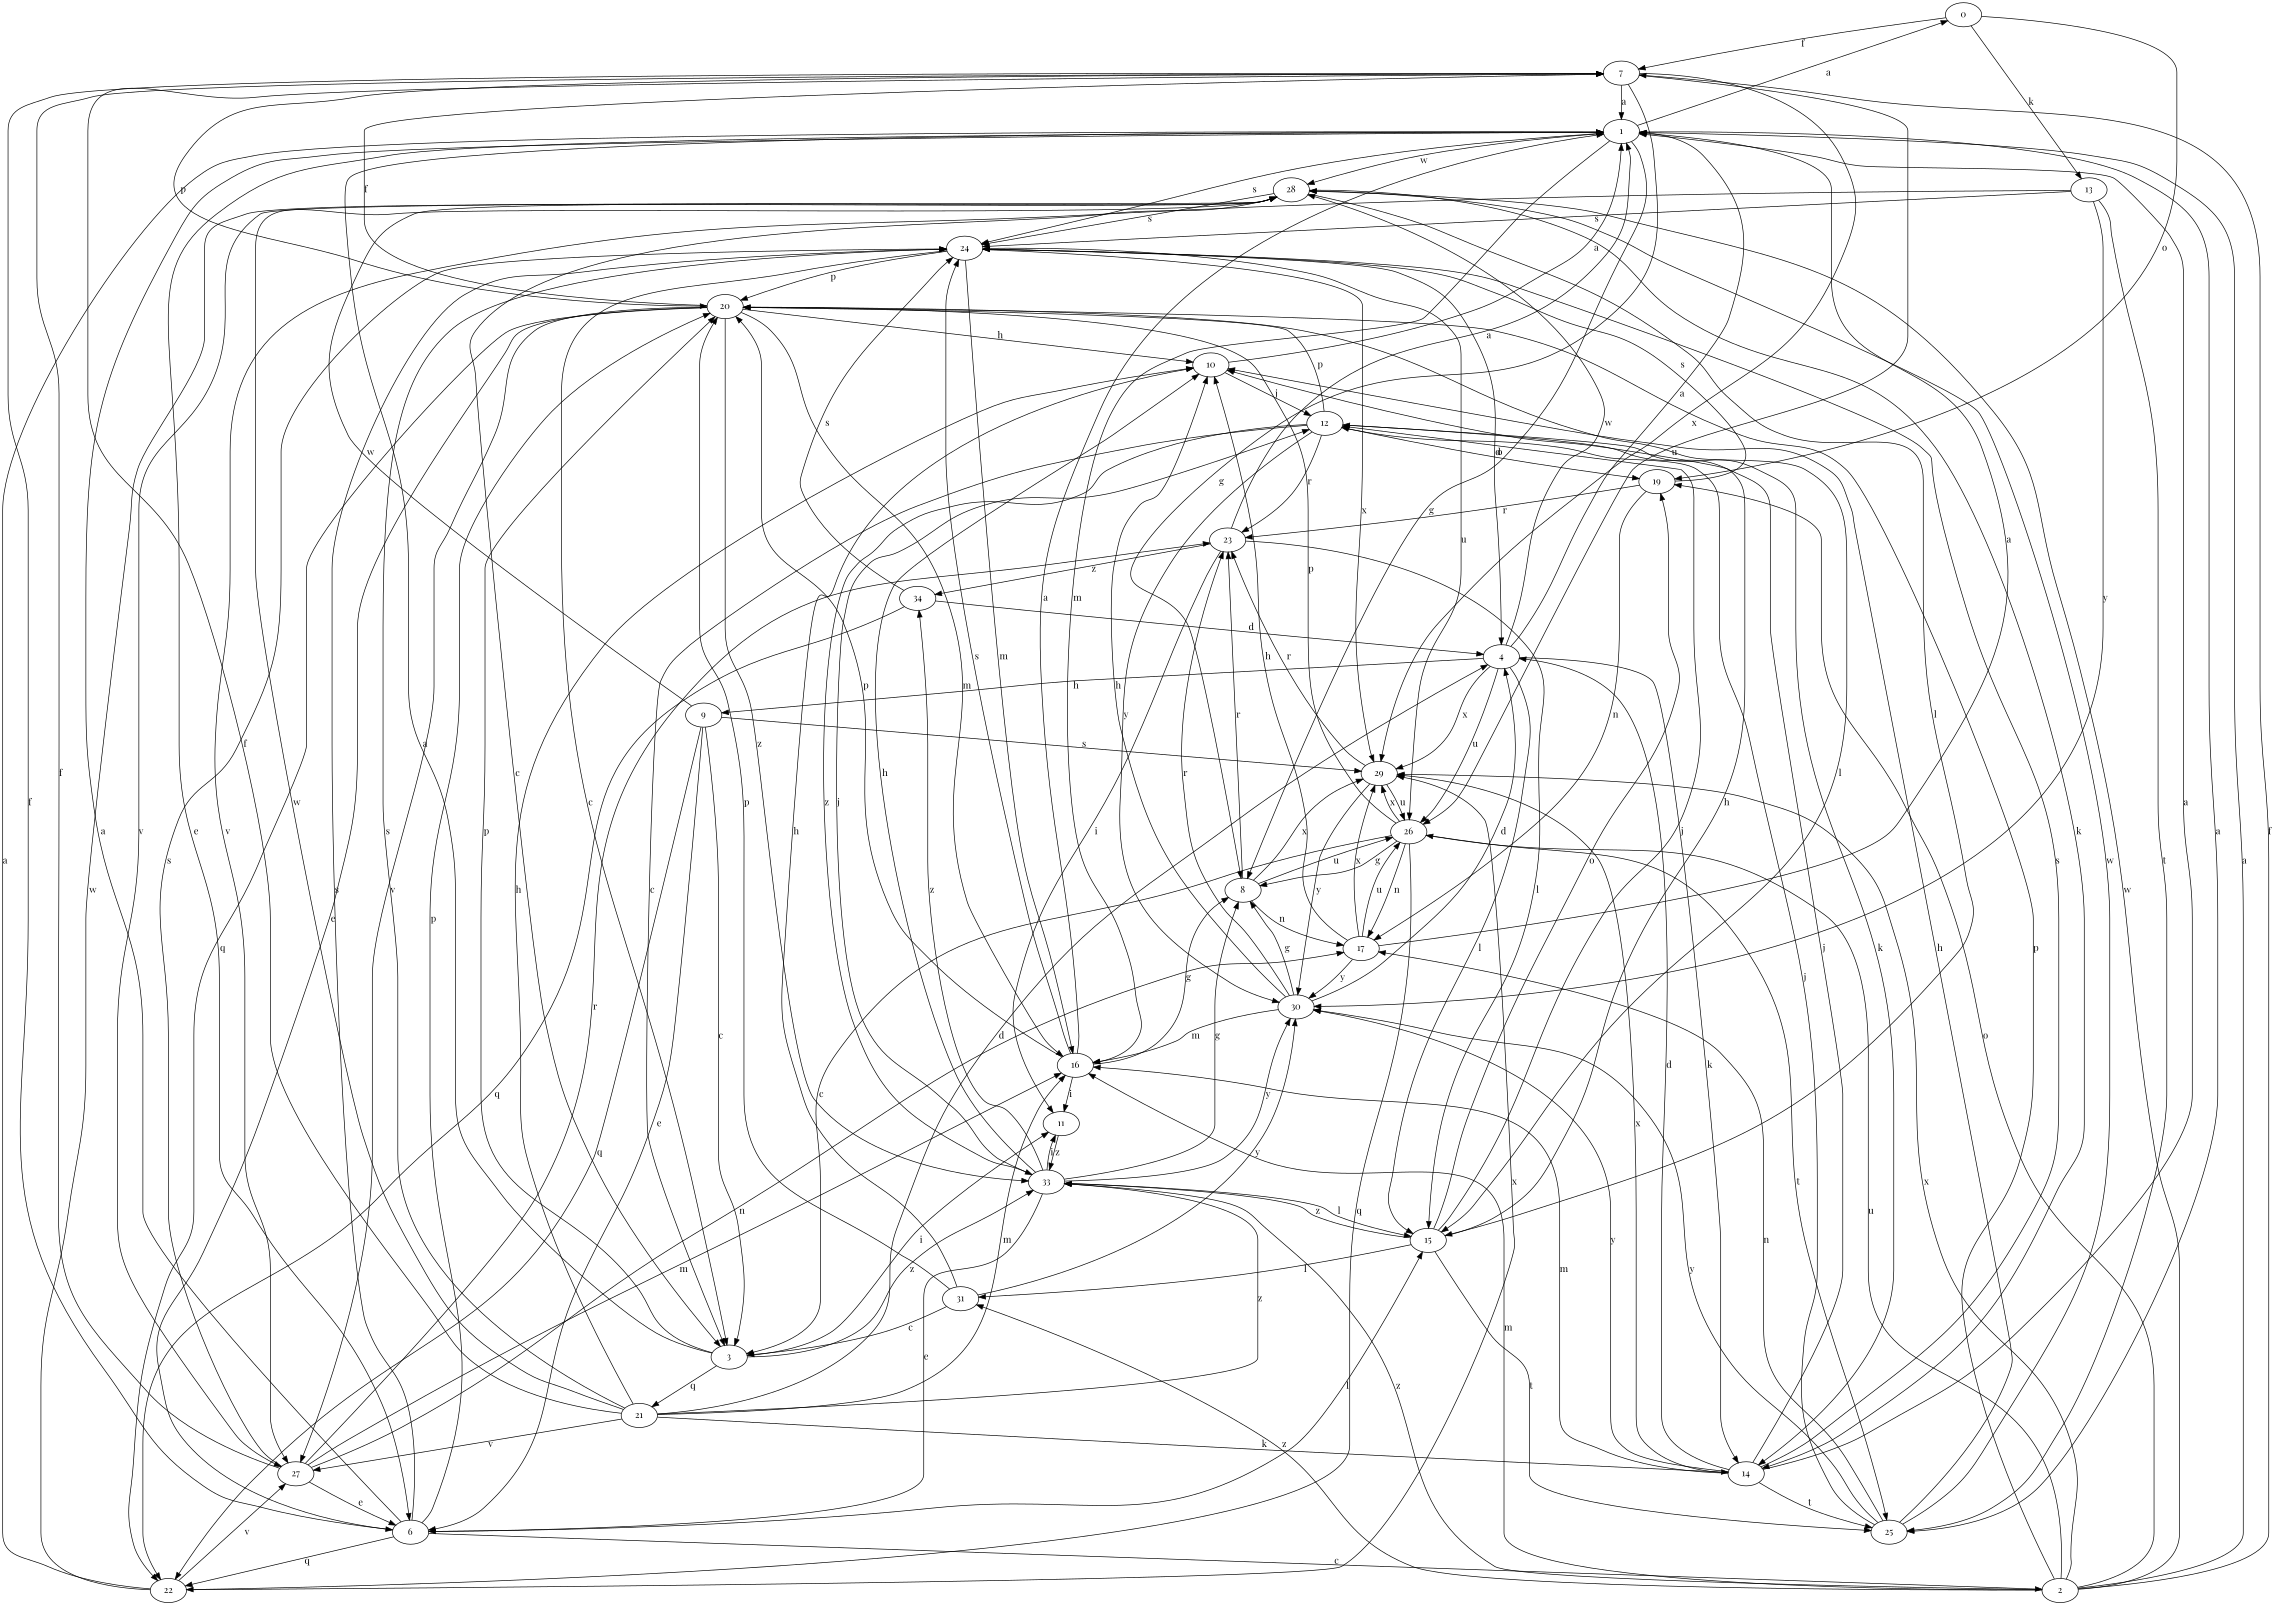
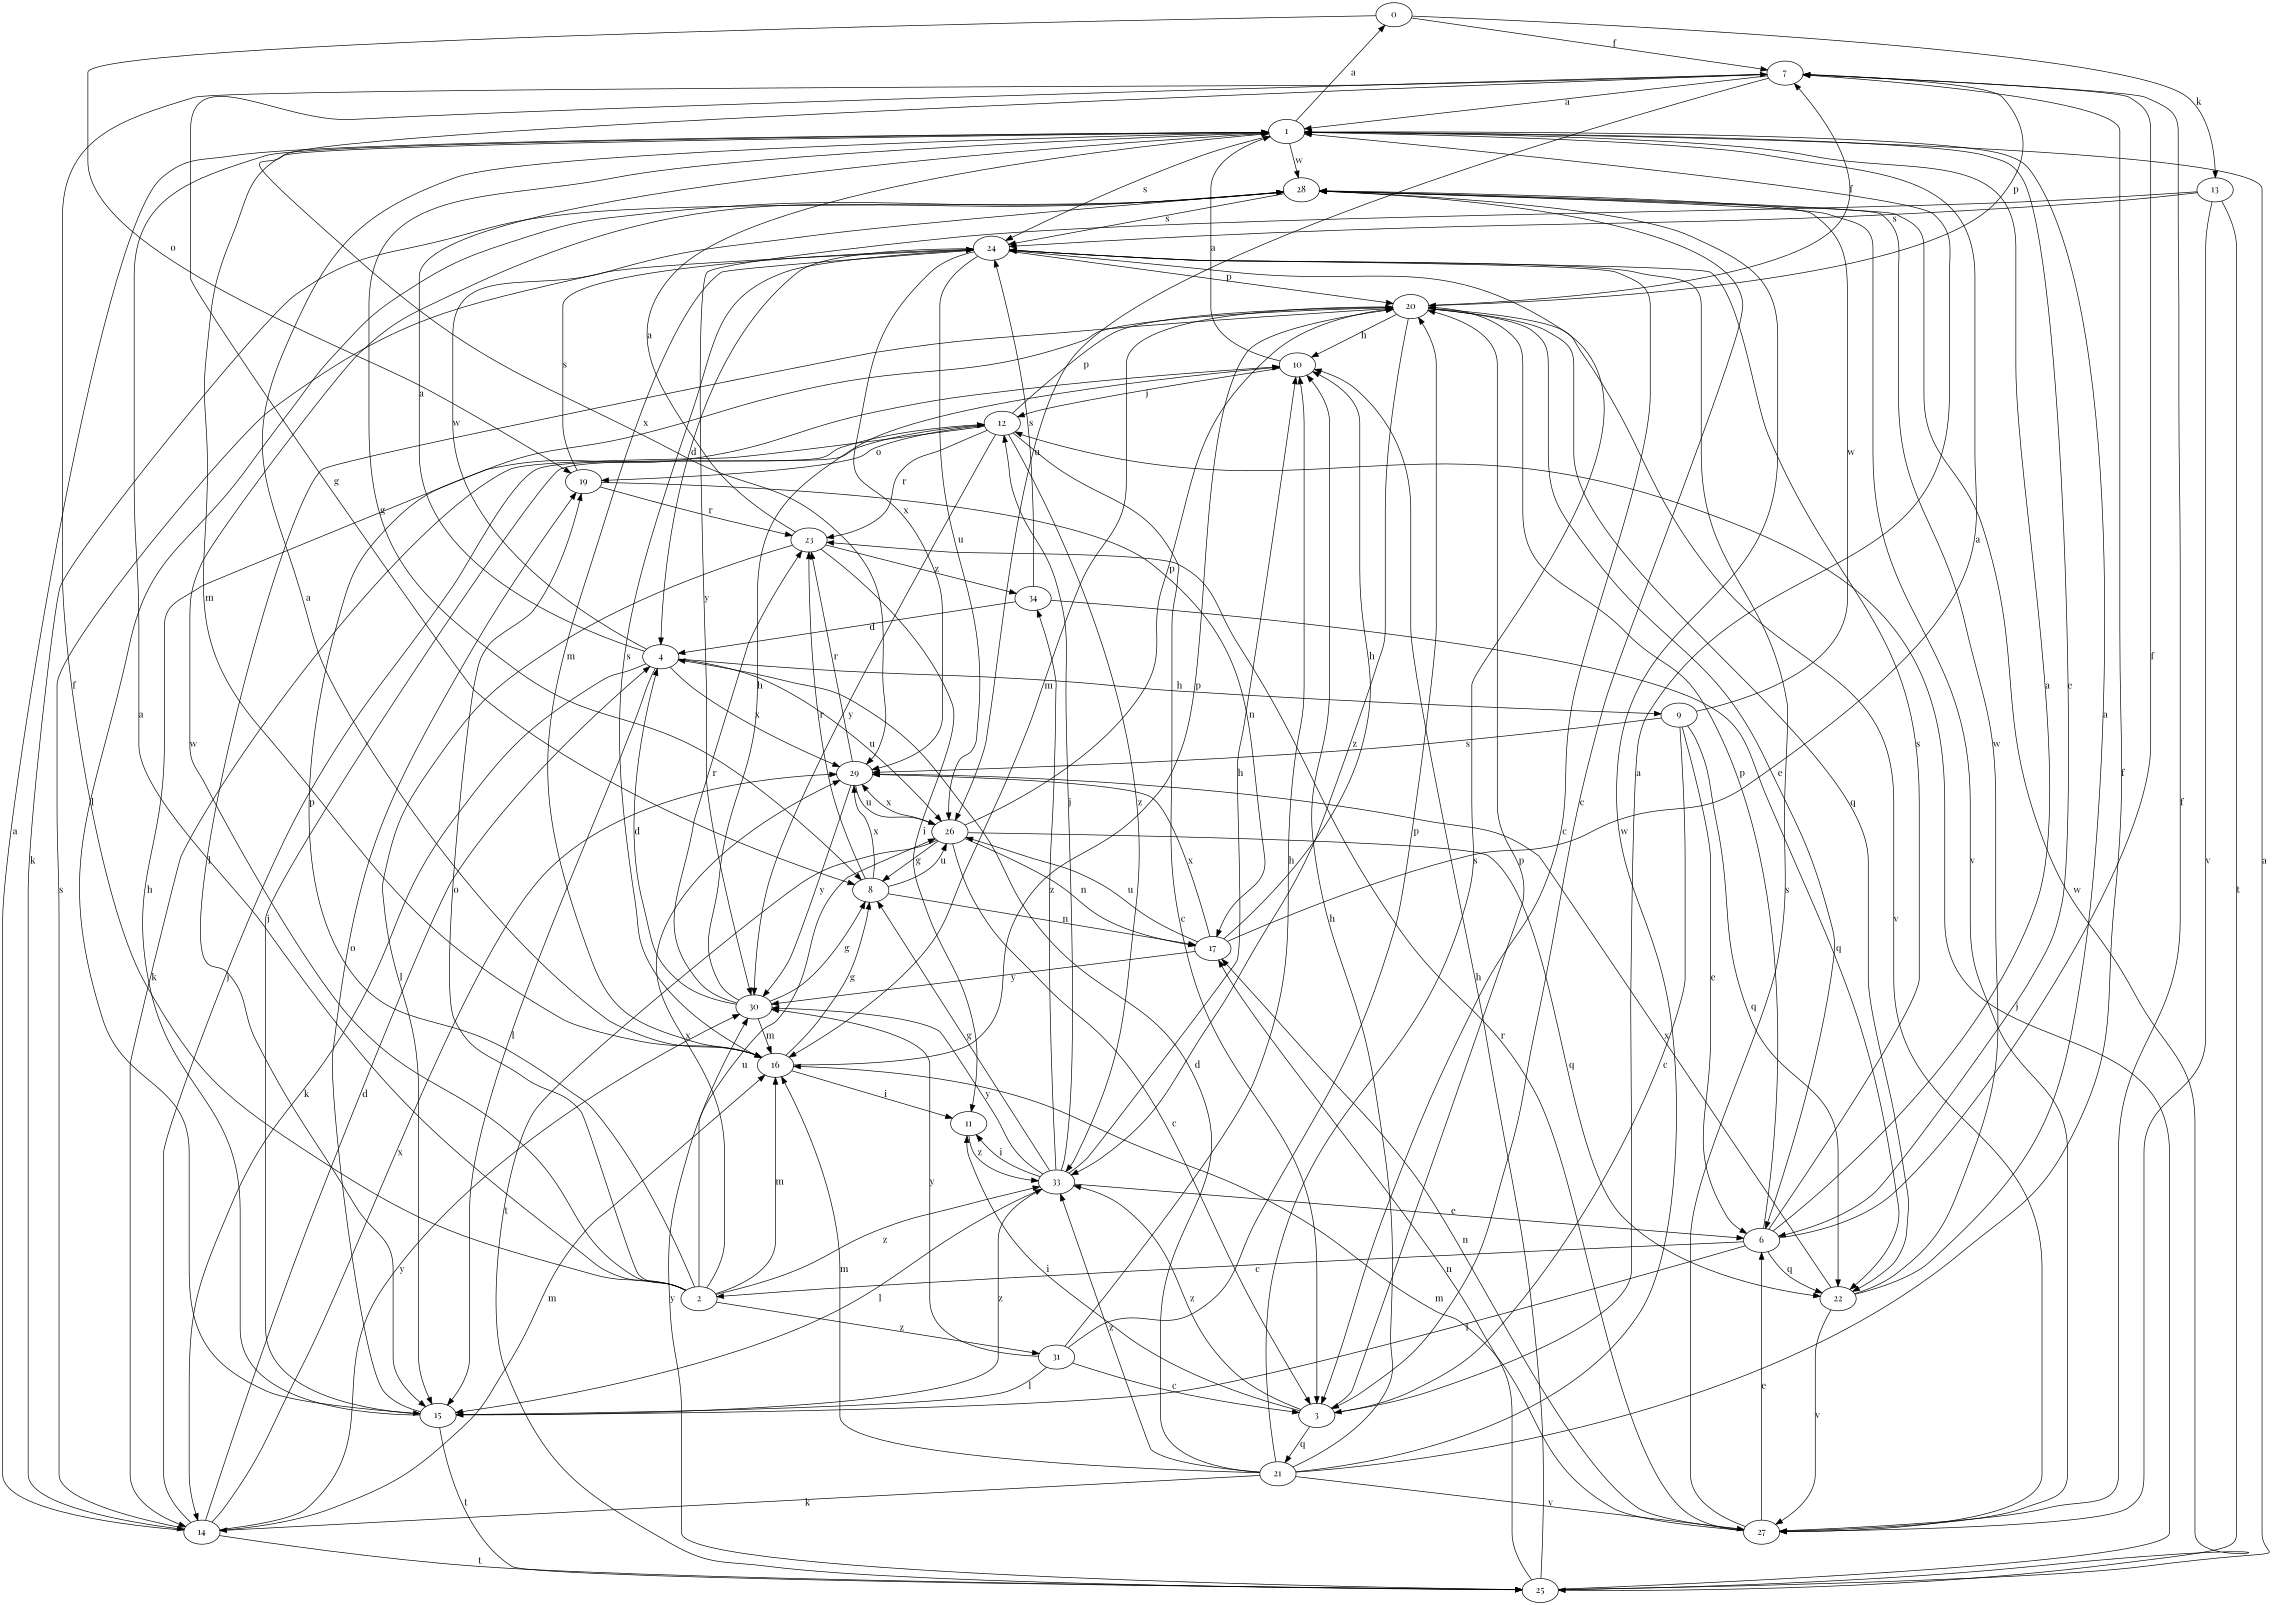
edge "1" -> "25": reversed
edge "15" -> "31": reversed
